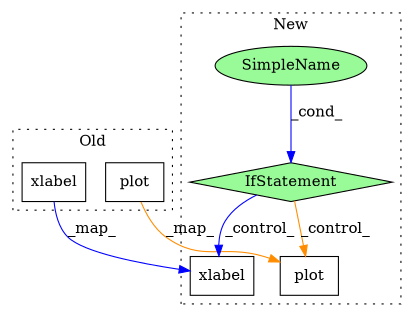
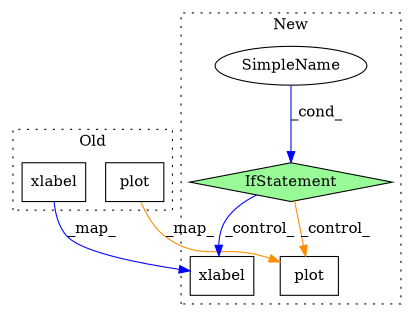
node "SimpleName": fillcolor palegreen -> white
